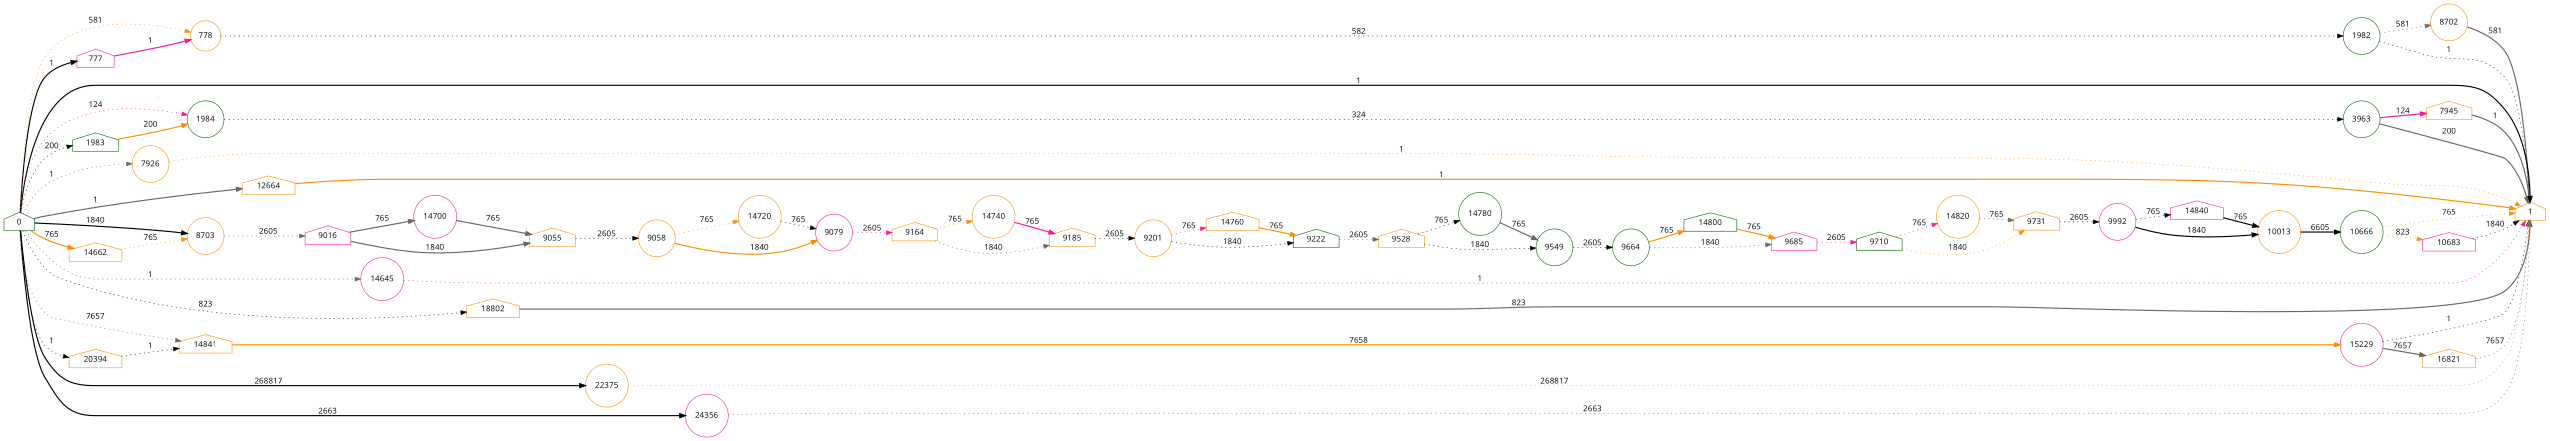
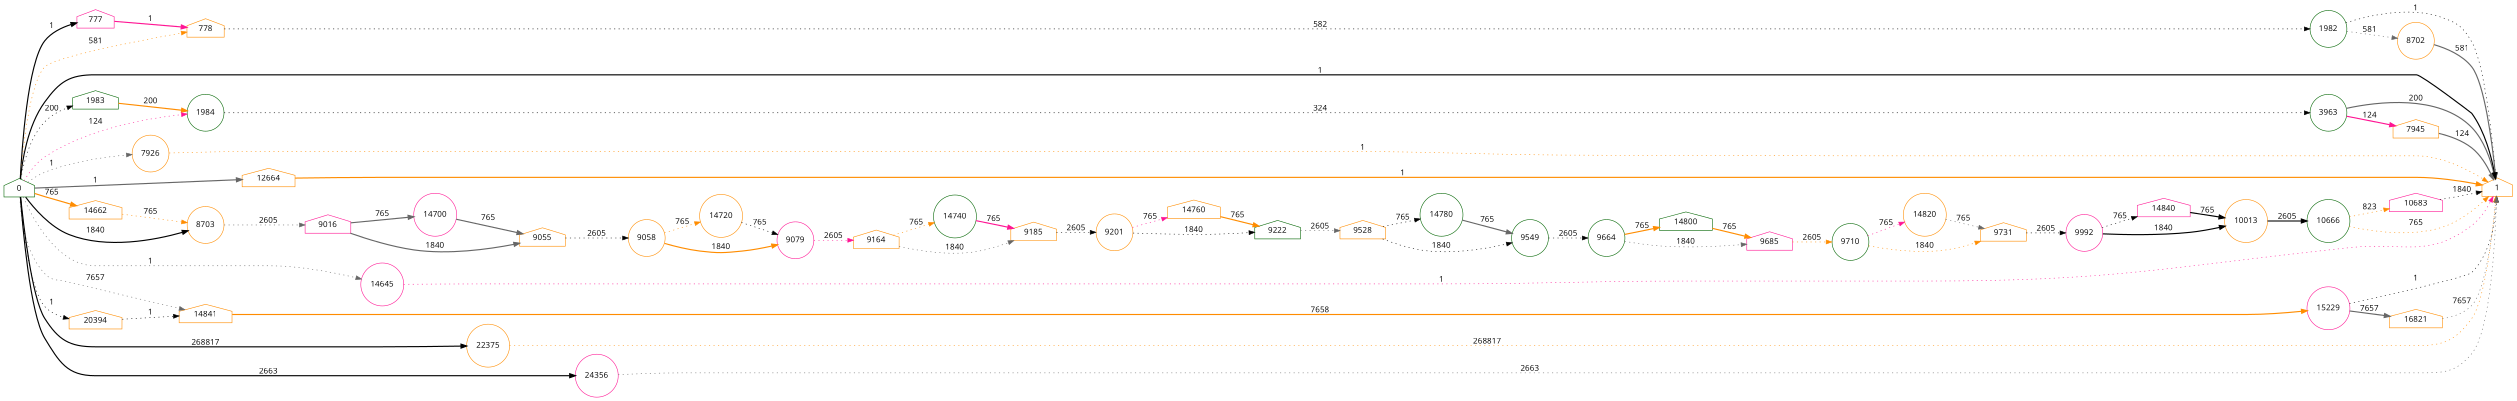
node "778": shape circle -> house
edge "7945" -> "1": label "1" -> "124"
node "14740": color darkorange -> darkgreen
edge "10013" -> "10666": label "6605" -> "2605"
edge "9685" -> "9710": color deeppink -> darkorange
node "9710": shape house -> circle
node "18802": removed
